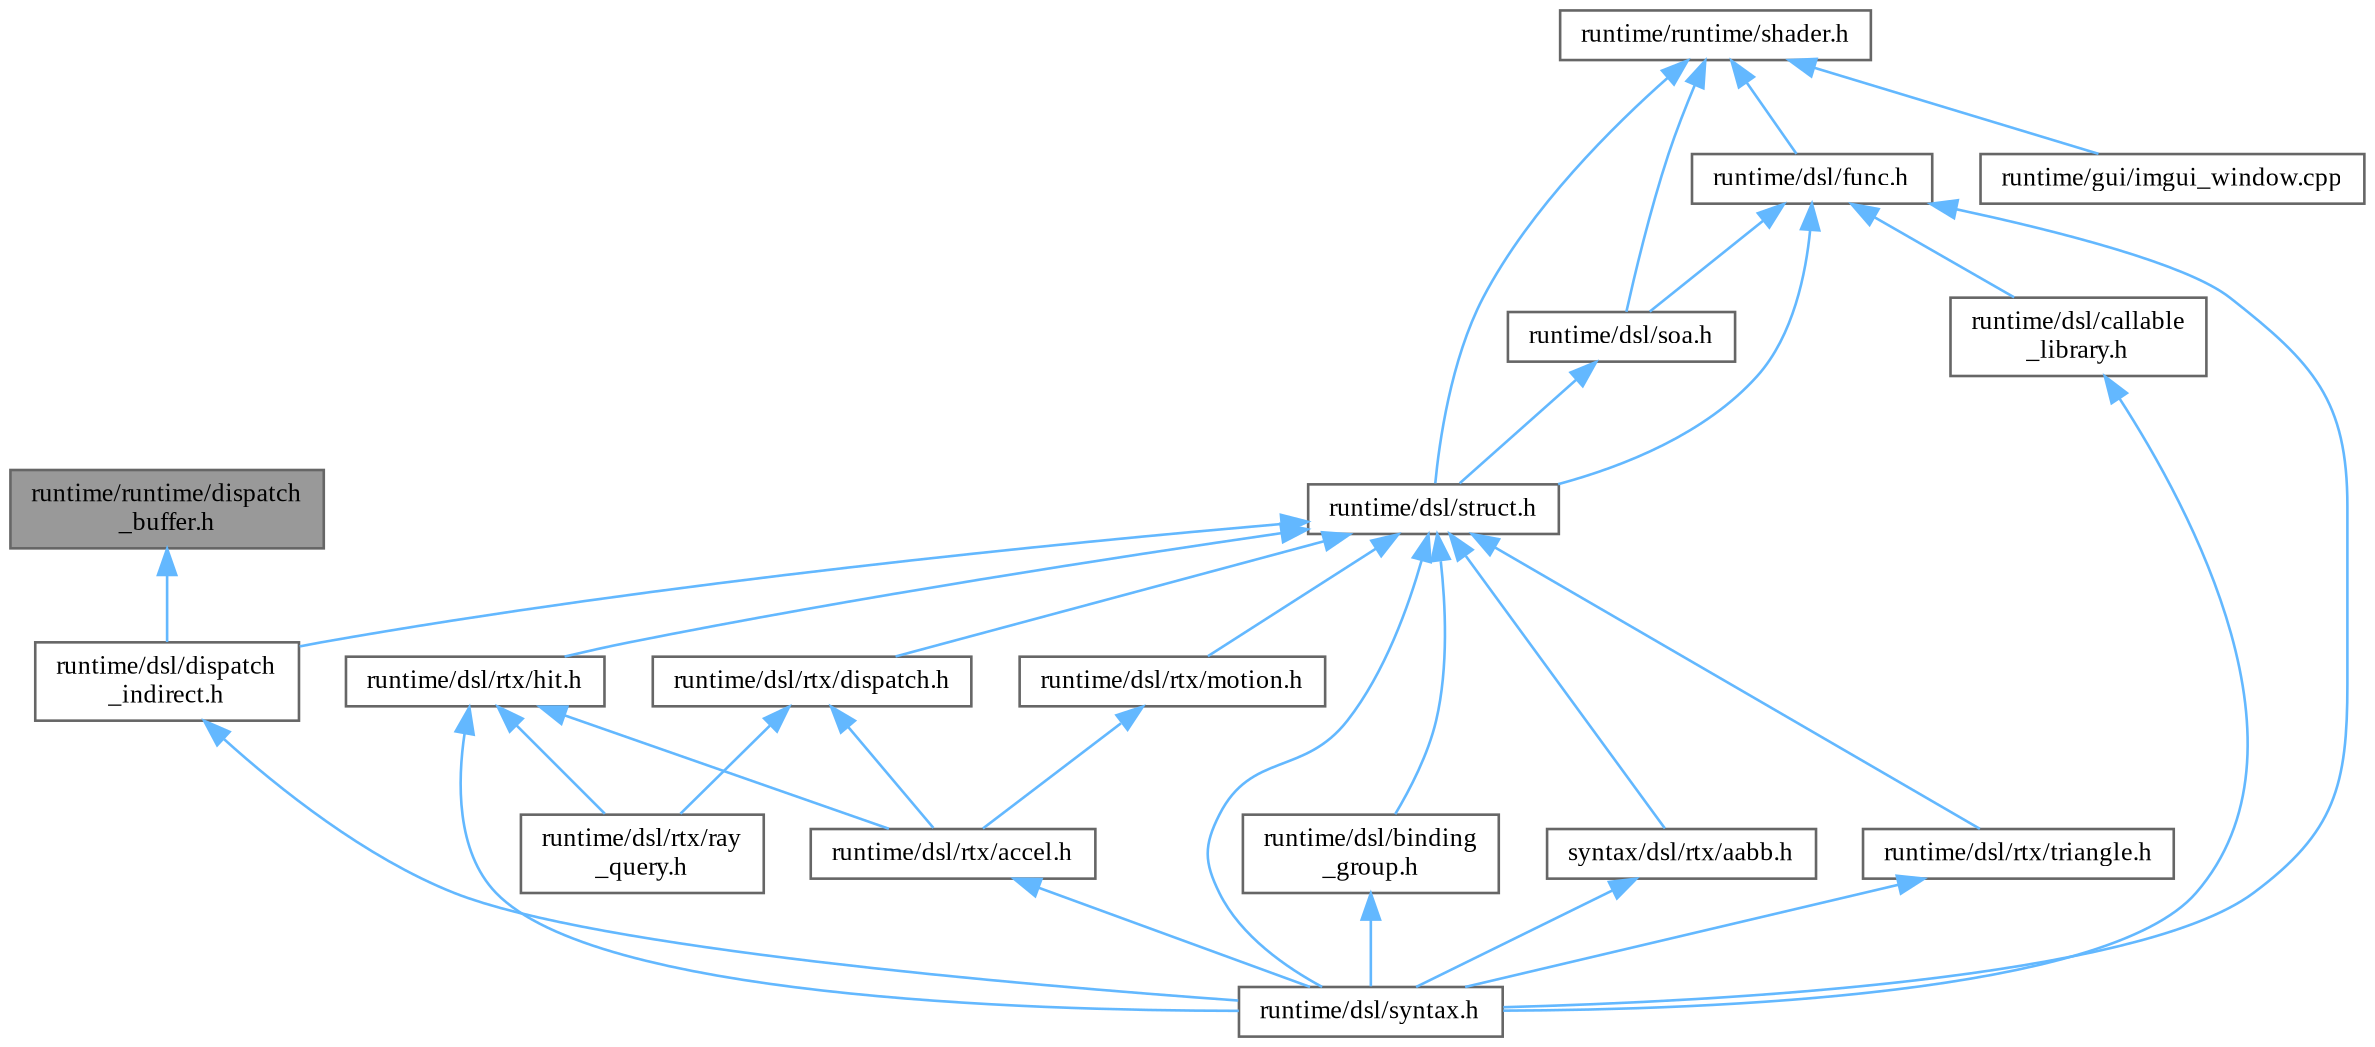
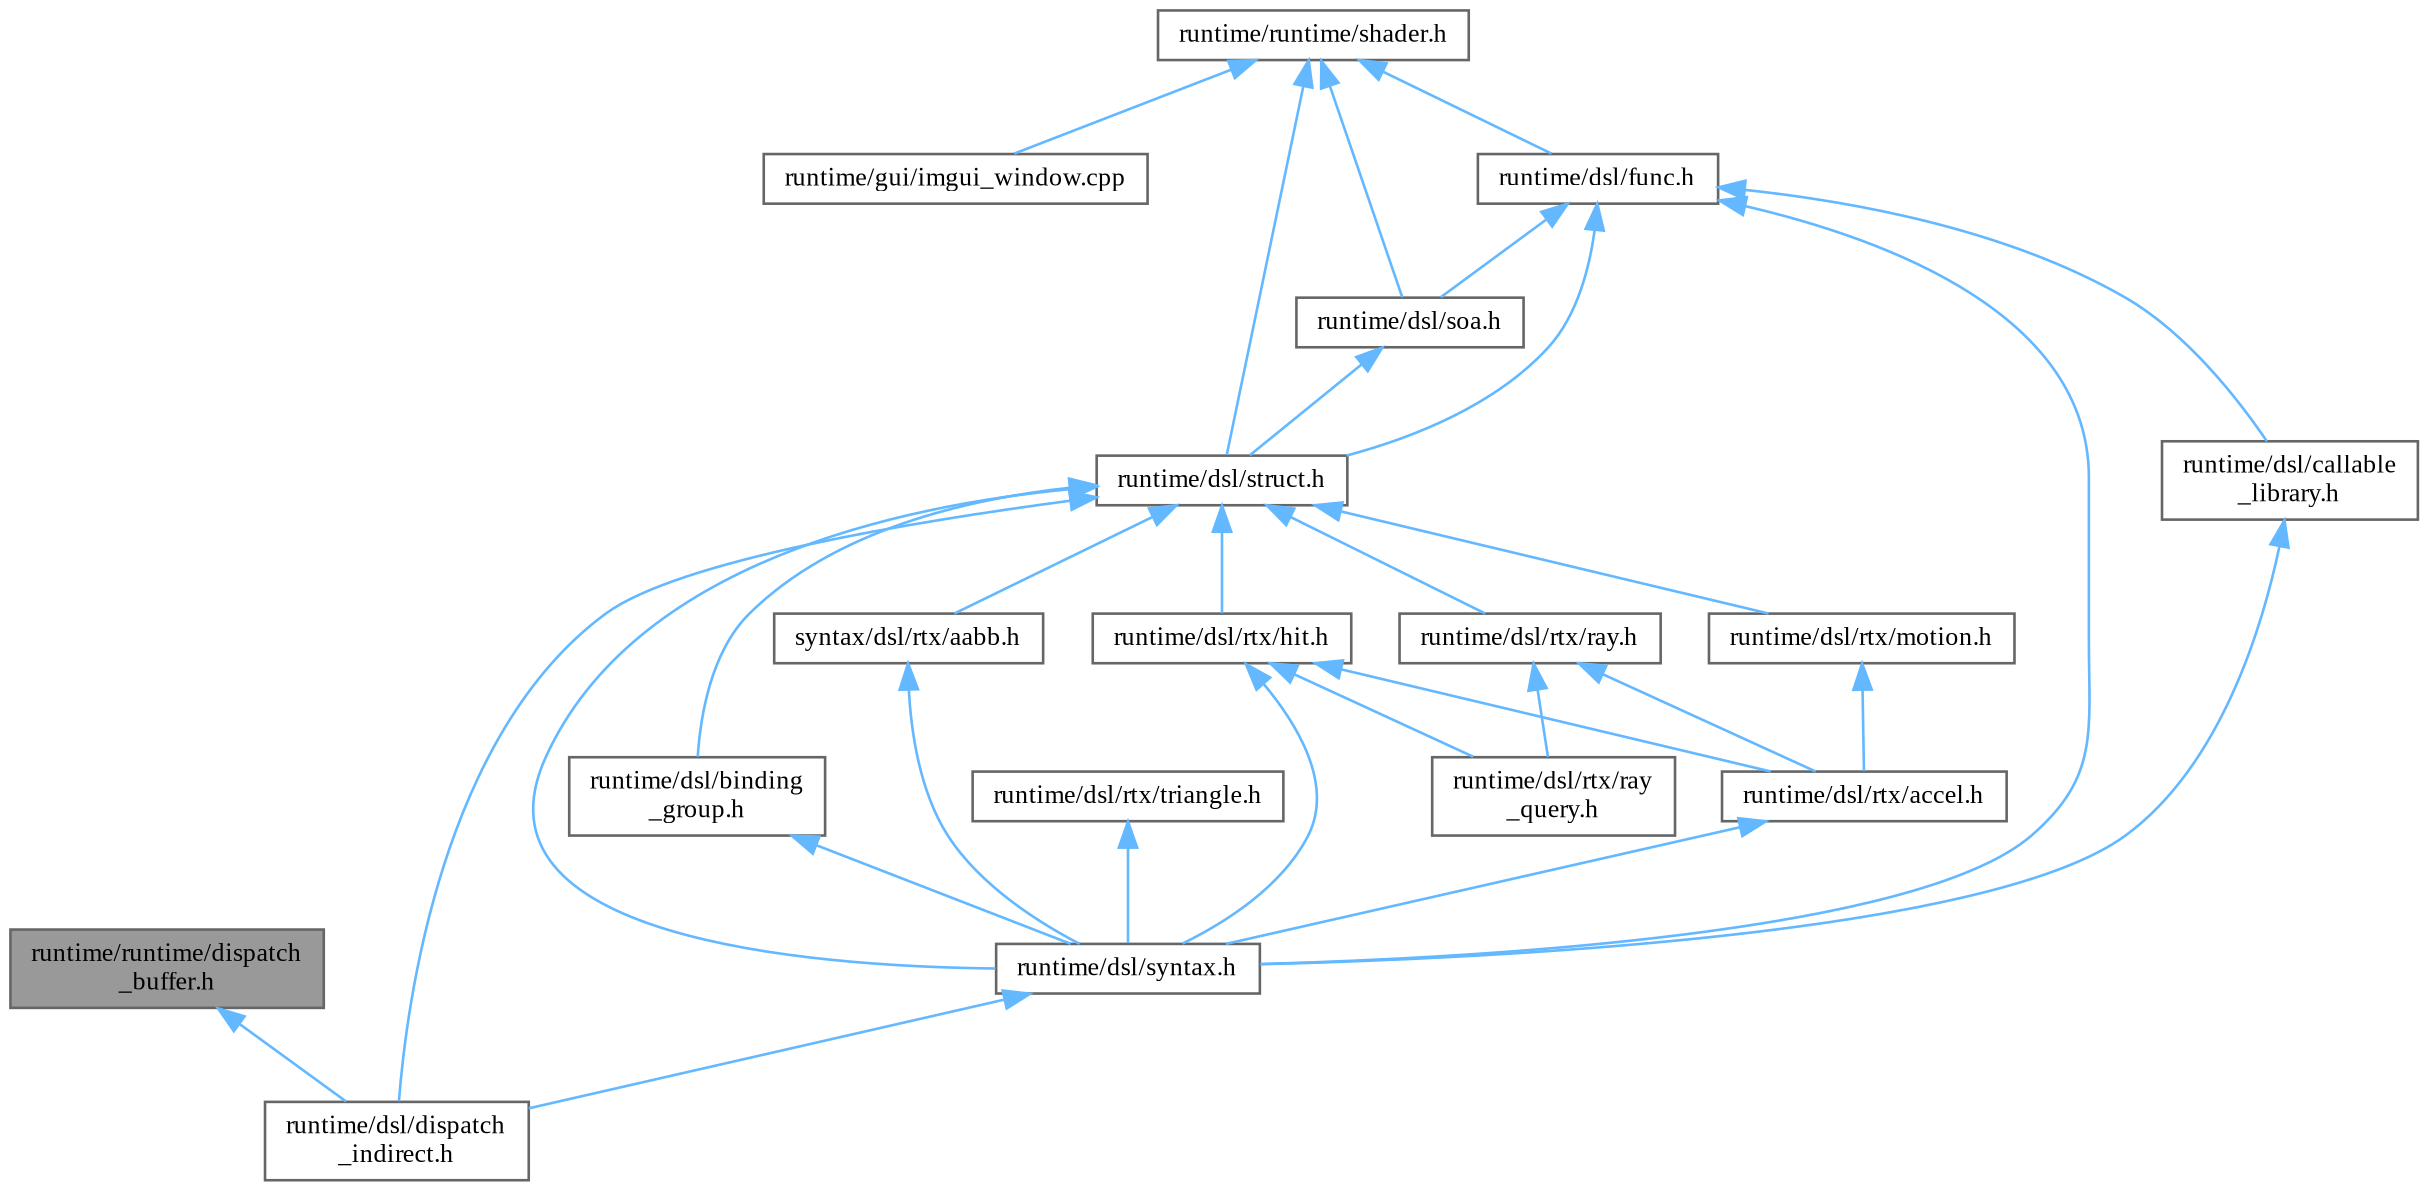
node "runtime/dsl/rtx/dispatch.h": label "runtime/dsl/rtx/dispatch.h" -> "runtime/dsl/rtx/ray.h"
edge "runtime/dsl/rtx/triangle.h" -> "runtime/dsl/struct.h": removed
edge "runtime/dsl/syntax.h" -> "runtime/dsl/dispatch _indirect.h": reversed
